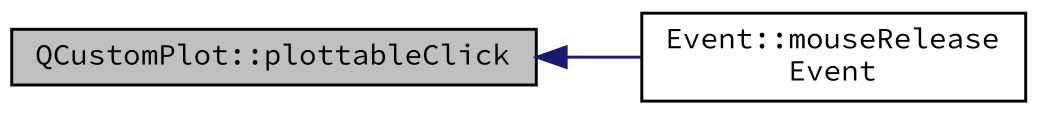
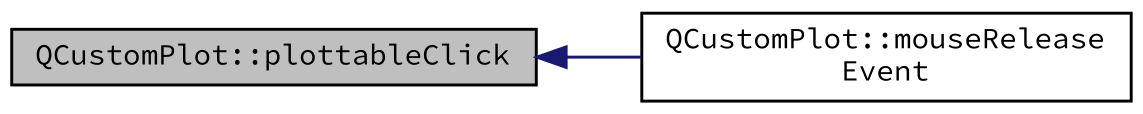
node "Event::mouseRelease Event": label "Event::mouseRelease Event" -> "QCustomPlot::mouseRelease Event"
